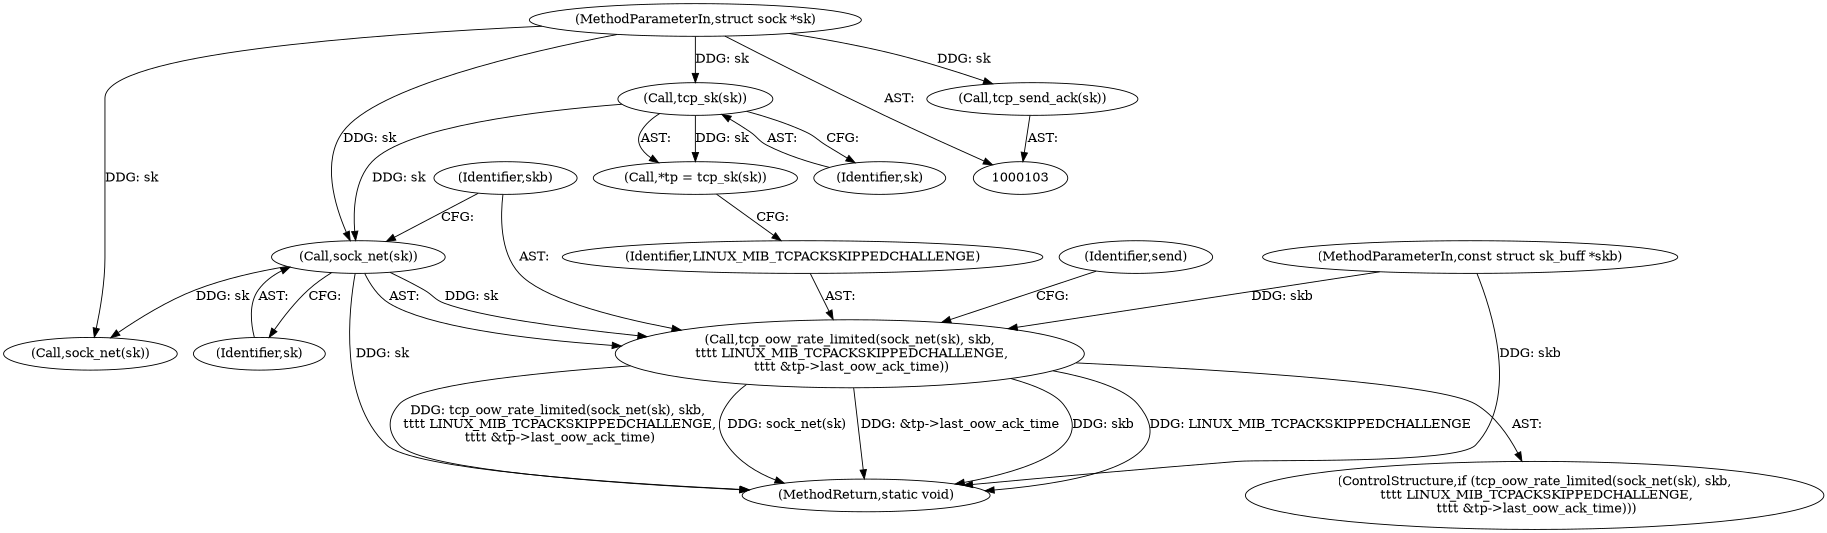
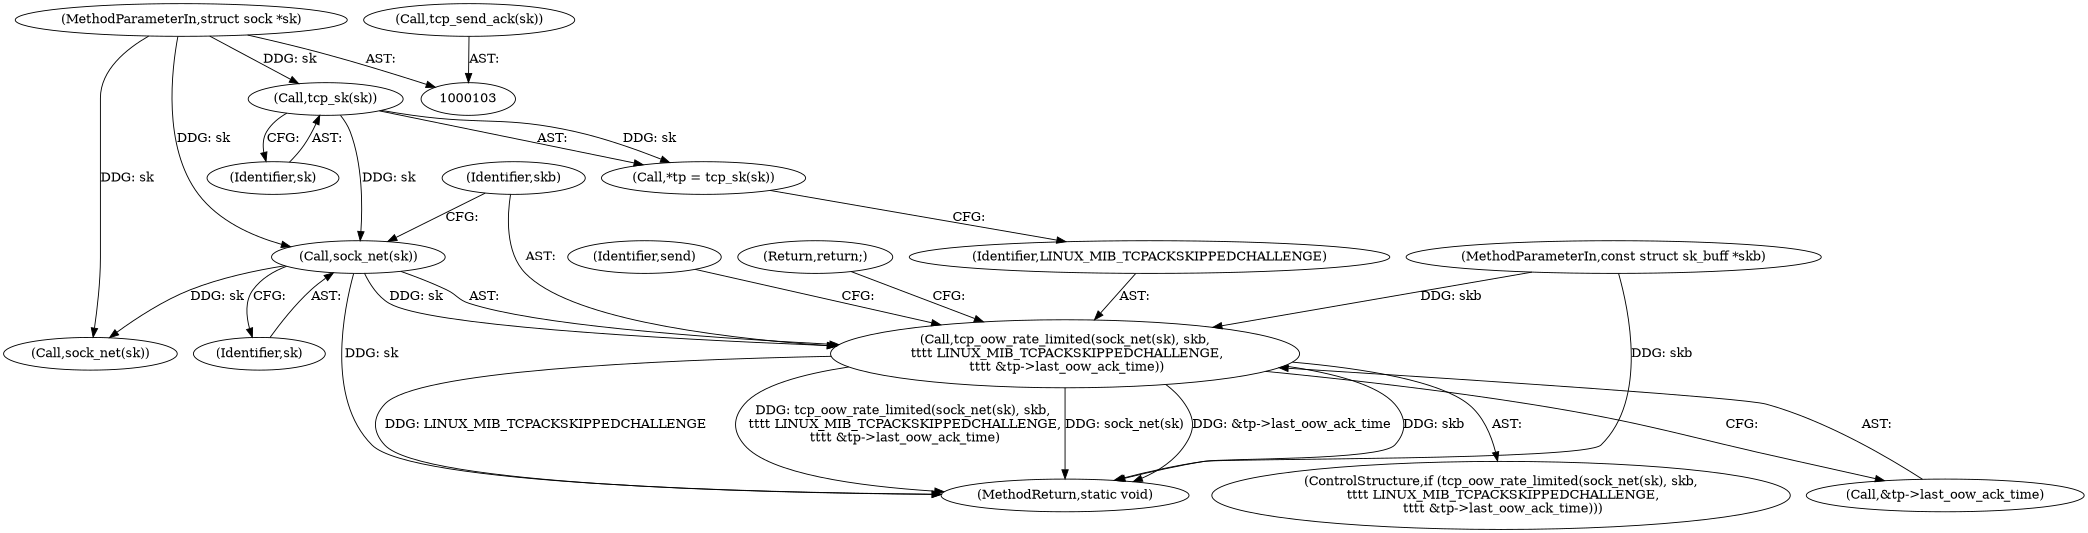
edge "(MethodParameterIn,struct sock *sk)" -> "(Call,tcp_send_ack(sk))": removed, label "DDG: sk"
node "(Return,return;)": added
node "(Call,&tp->last_oow_ack_time)": added
